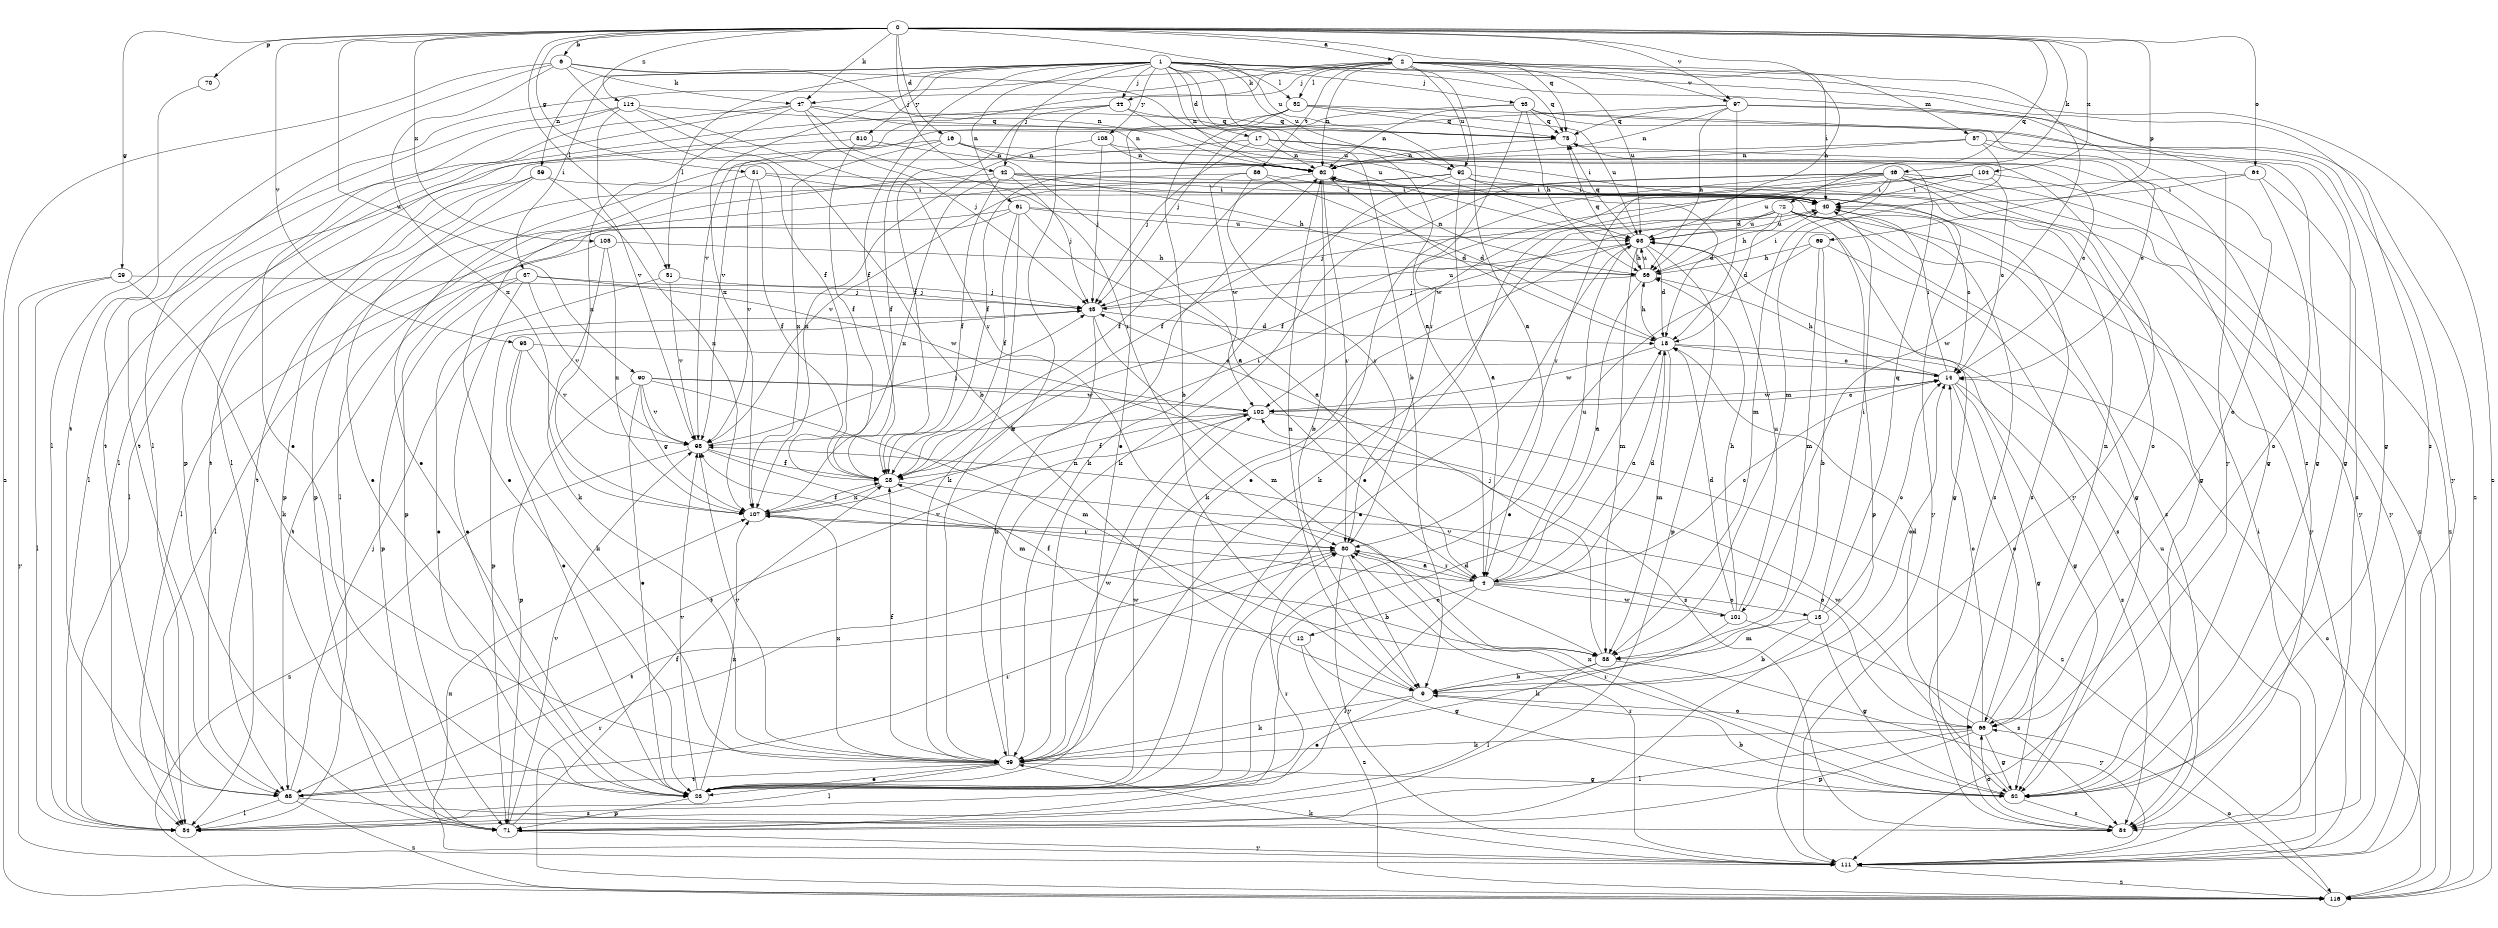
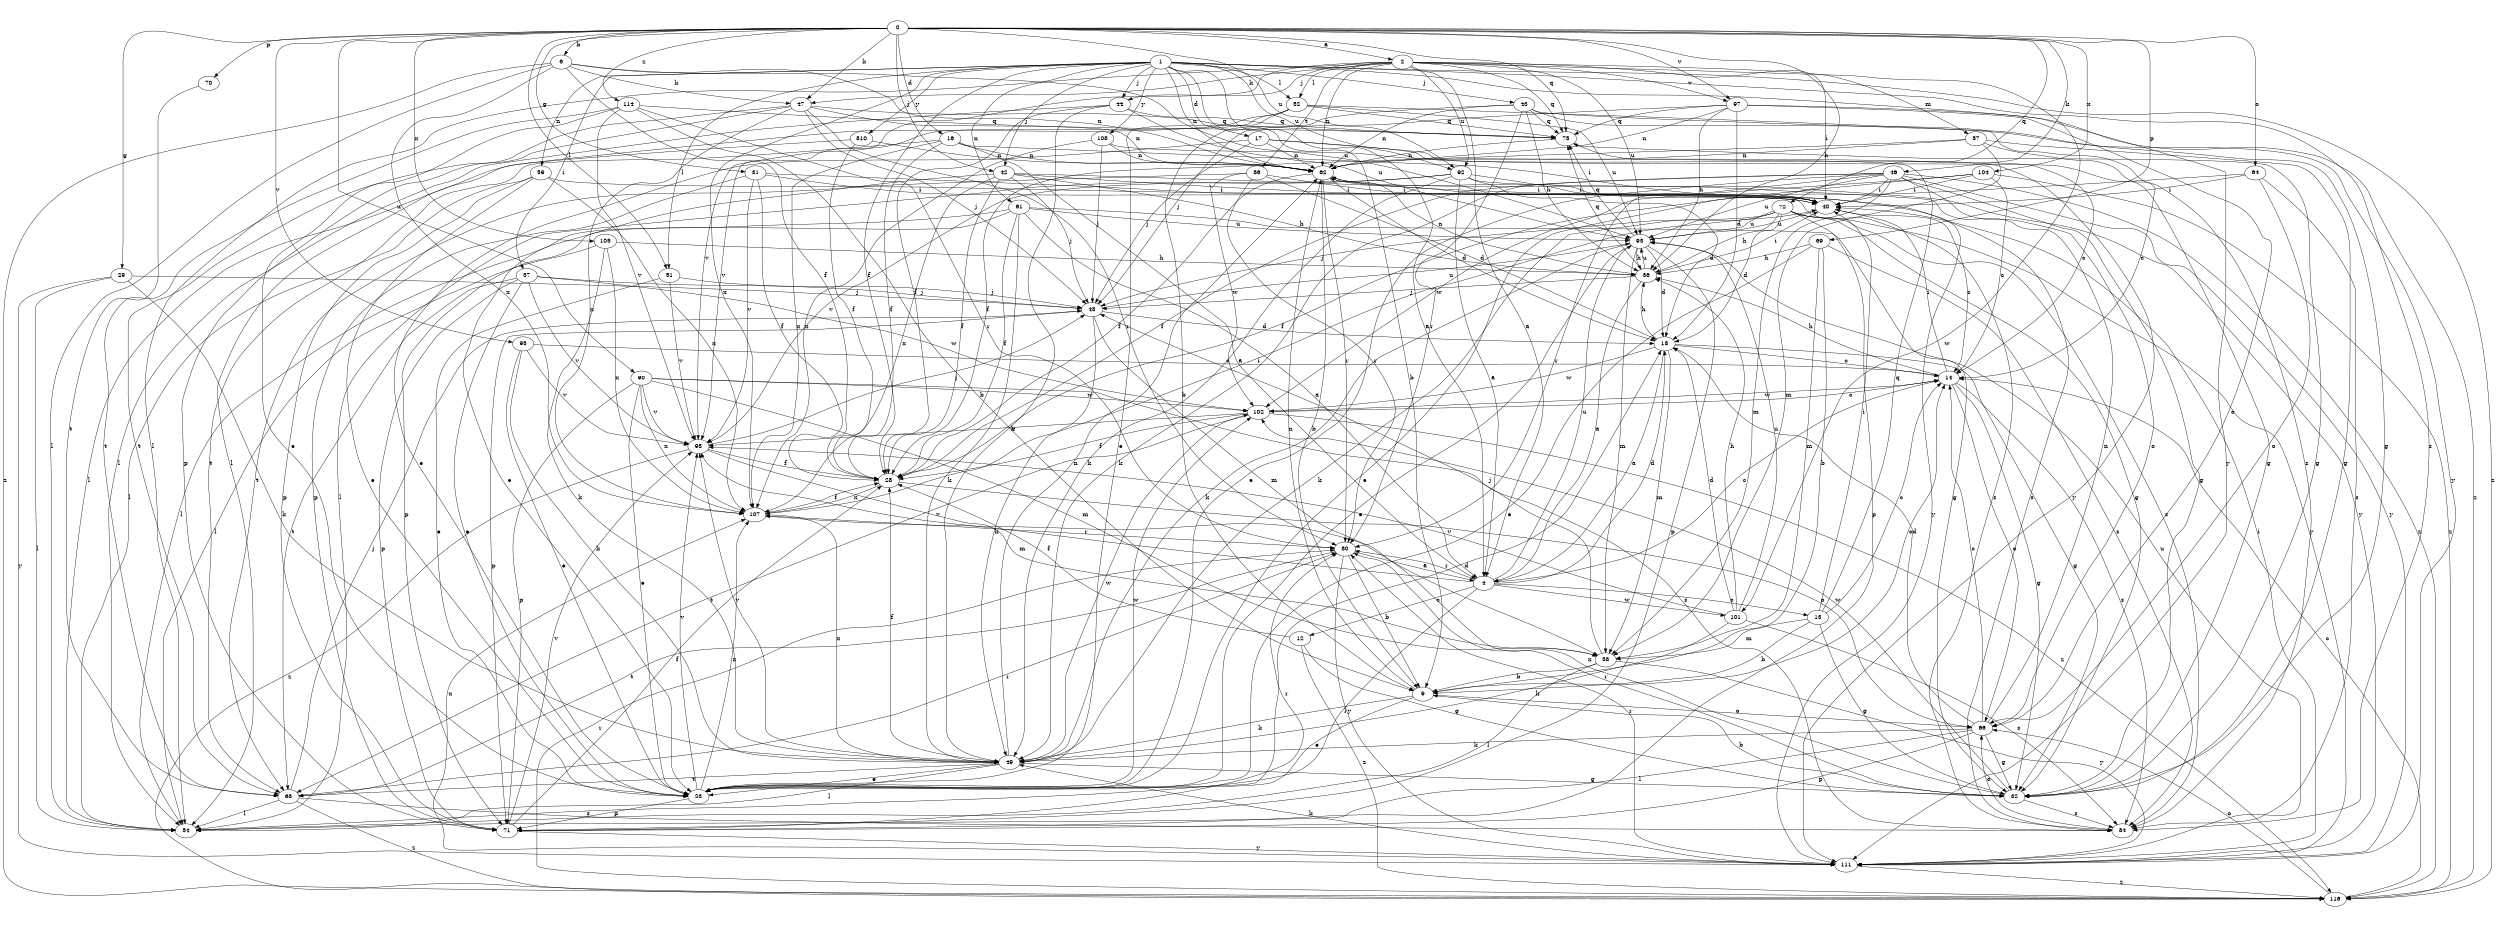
edge "90" -> "107": label "g" -> "x"
